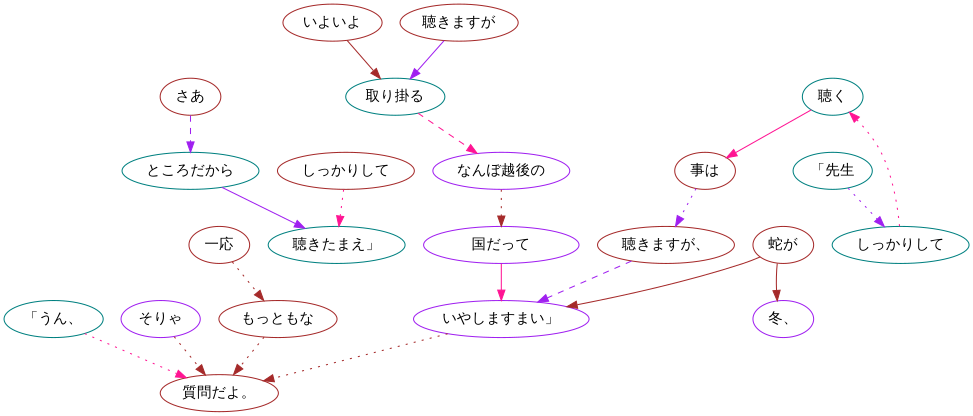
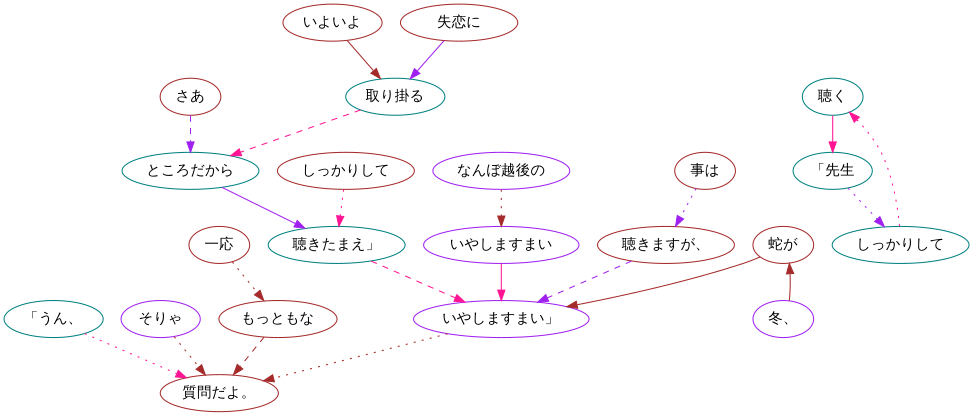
node "聴きますが": label "聴きますが" -> "失恋に"
edge "取り掛る" -> "なんぼ越後の": now "取り掛る" -> "ところだから"
edge "聴く" -> "事は": now "聴く" -> "「先生"
node "国だって": label "国だって" -> "いやしますまい"
edge "蛇が" -> "冬、": reversed
edge "聴きたまえ」" -> "いやしますまい」": added
edge "もっともな" -> "質問だよ。": style dotted -> dashed
